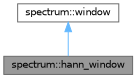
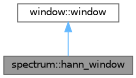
node "spectrum::window": label "spectrum::window" -> "window::window"
